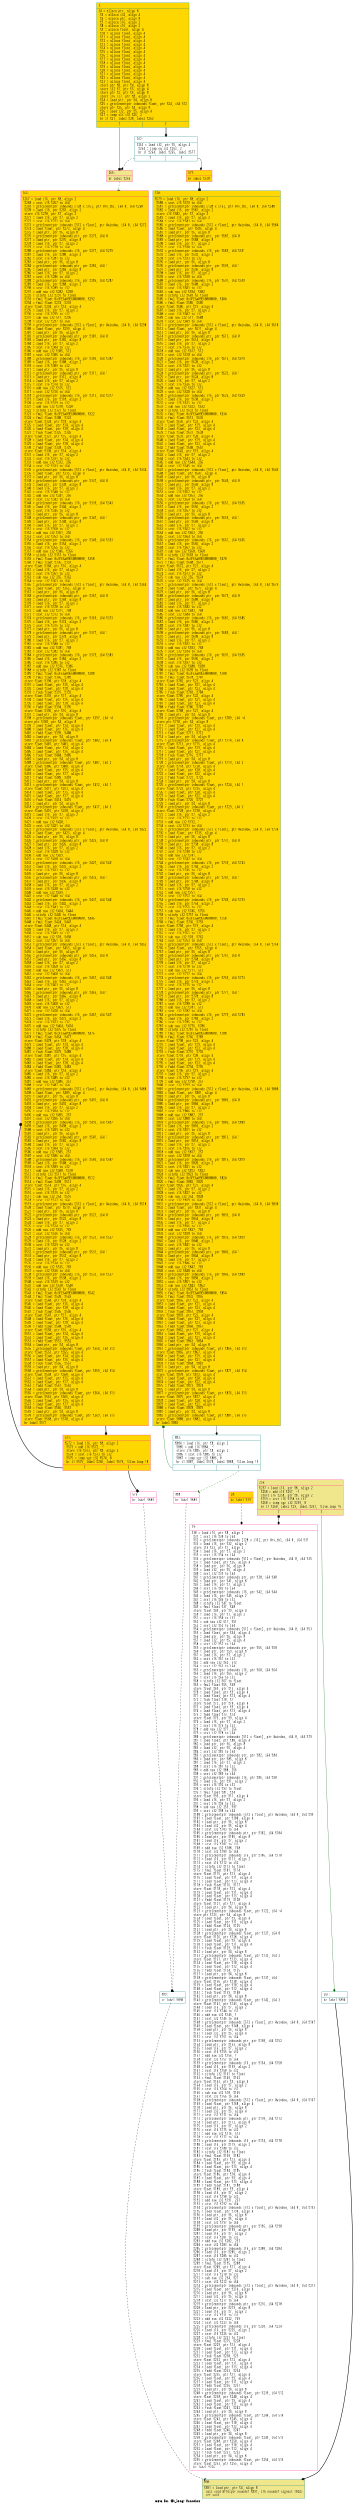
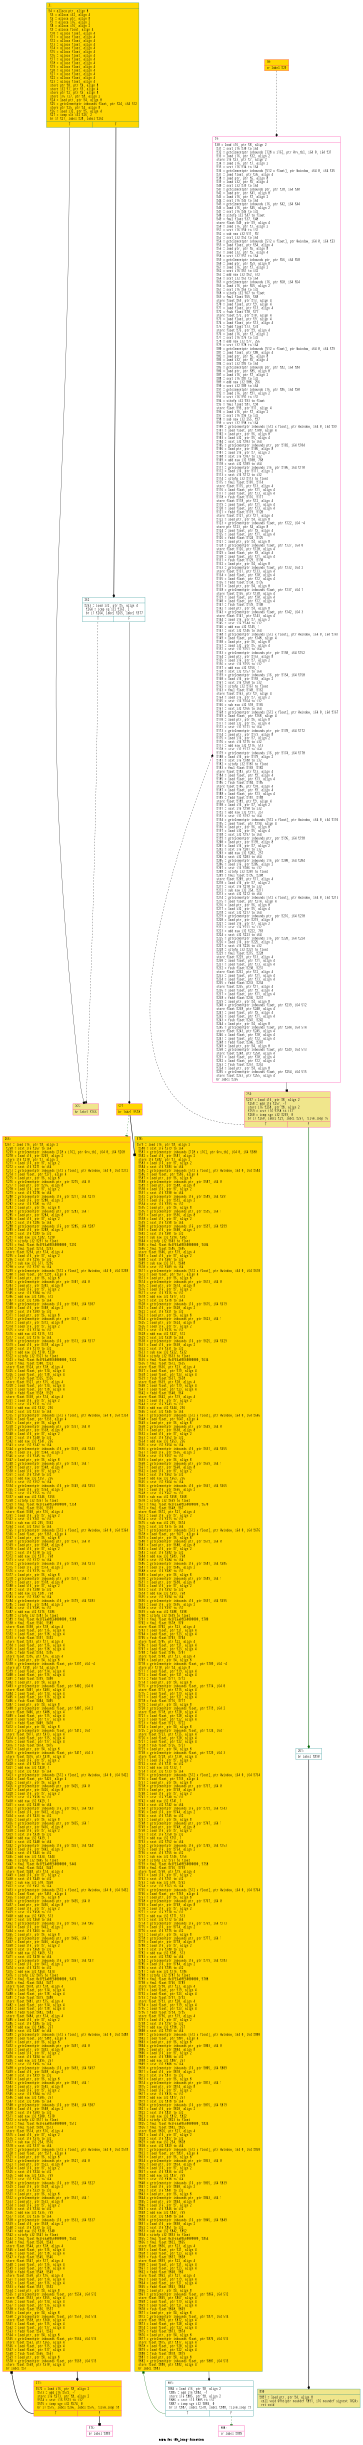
edge "265:" -> "266:": now "577:" -> "266:"
edge "256:" -> "261:": style solid -> bold
node "889:": removed
